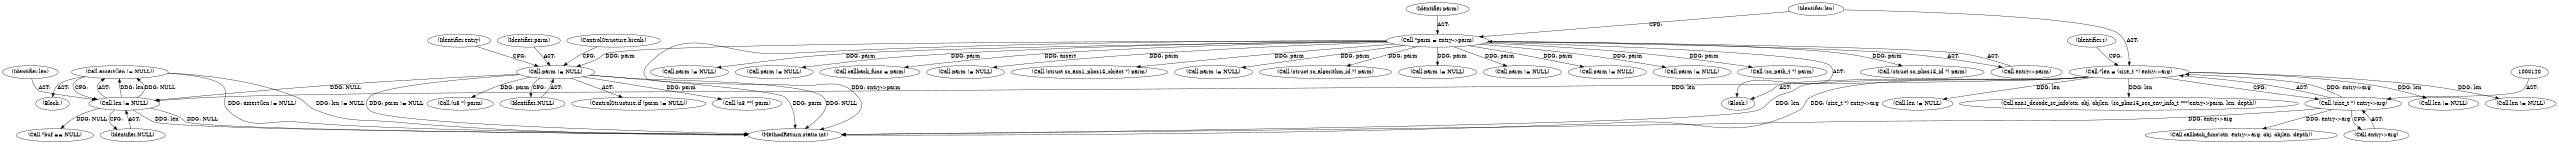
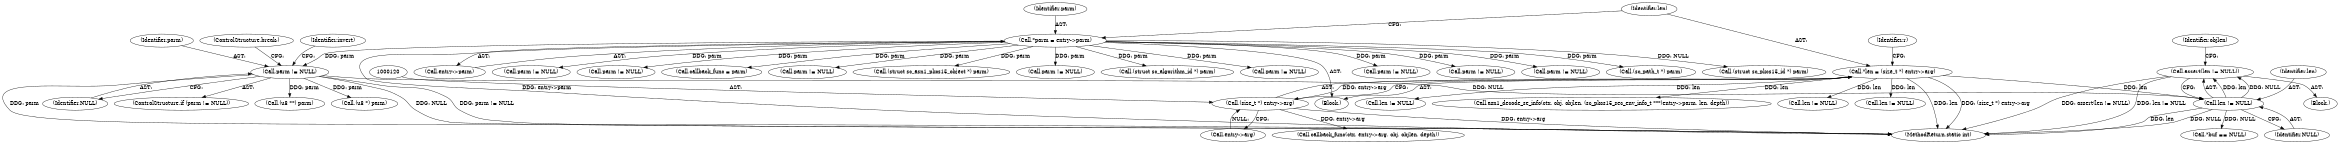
node "(Identifier,entry)": label "(Identifier,entry)" -> "(Identifier,invert)"
node "(Identifier,objlen)": added
edge "(Call,*parm = entry->parm)" -> "(Call,callback_func = parm)": label "DDG: assert" -> "DDG: parm"
edge "(Call,*parm = entry->parm)" -> "(Call,(struct sc_pkcs15_id *) parm)": label "DDG: parm" -> "DDG: NULL"
edge "(Call,entry->arg)" -> "(Call,(size_t *) entry->arg)": label "AST: " -> "NULL: "
